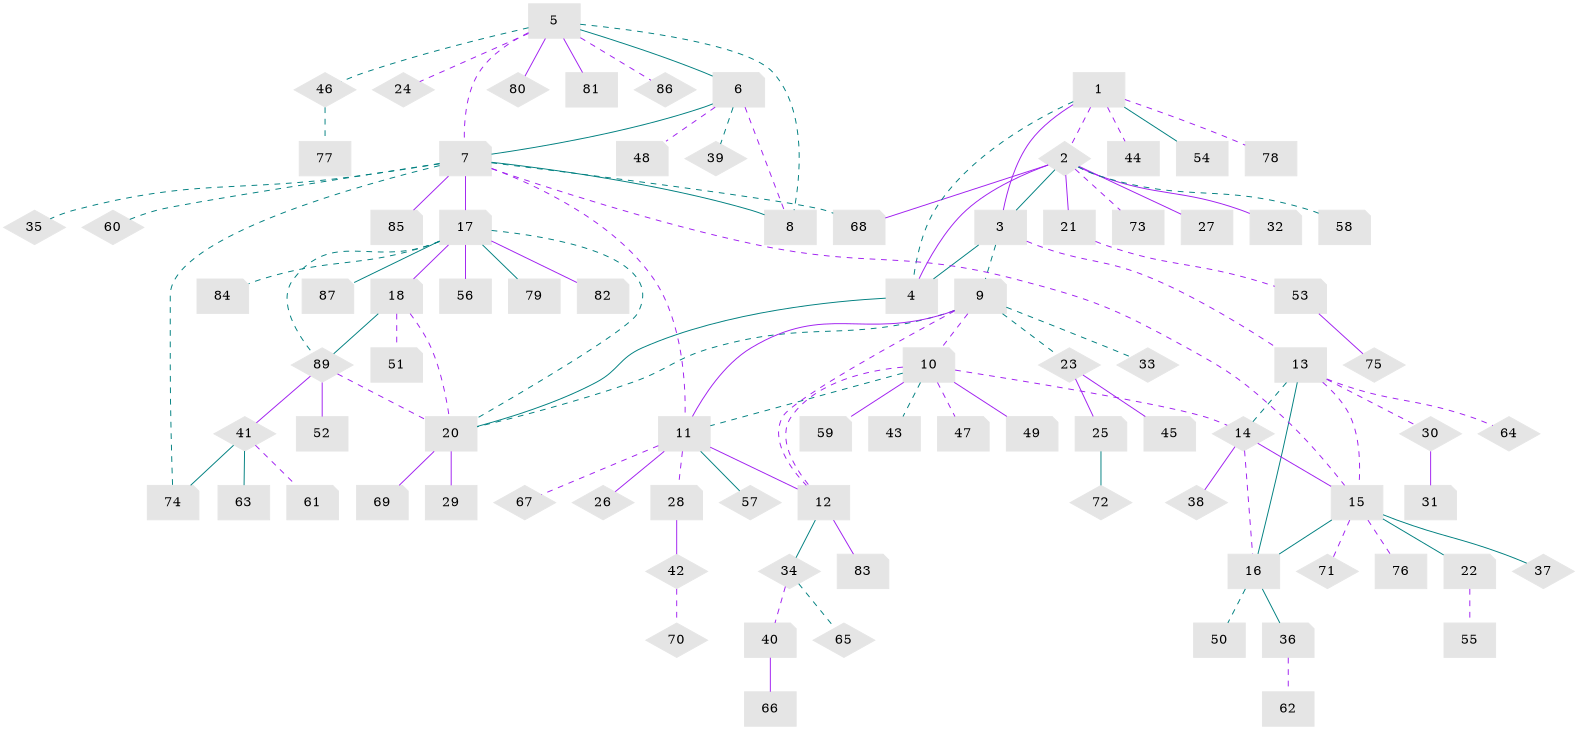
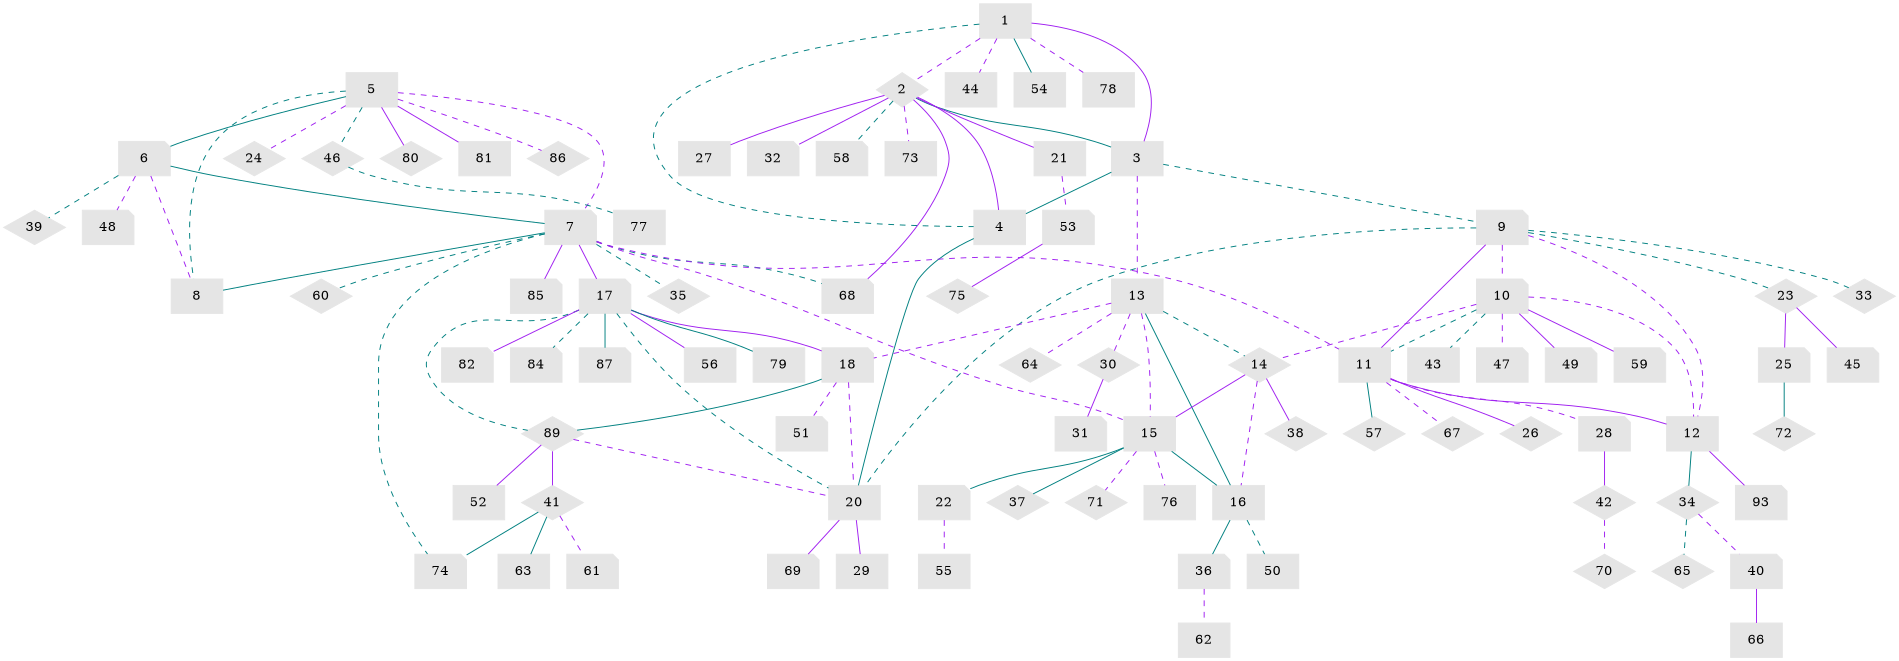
edge "13" -- "18": added
node "83": label "83" -> "93"
